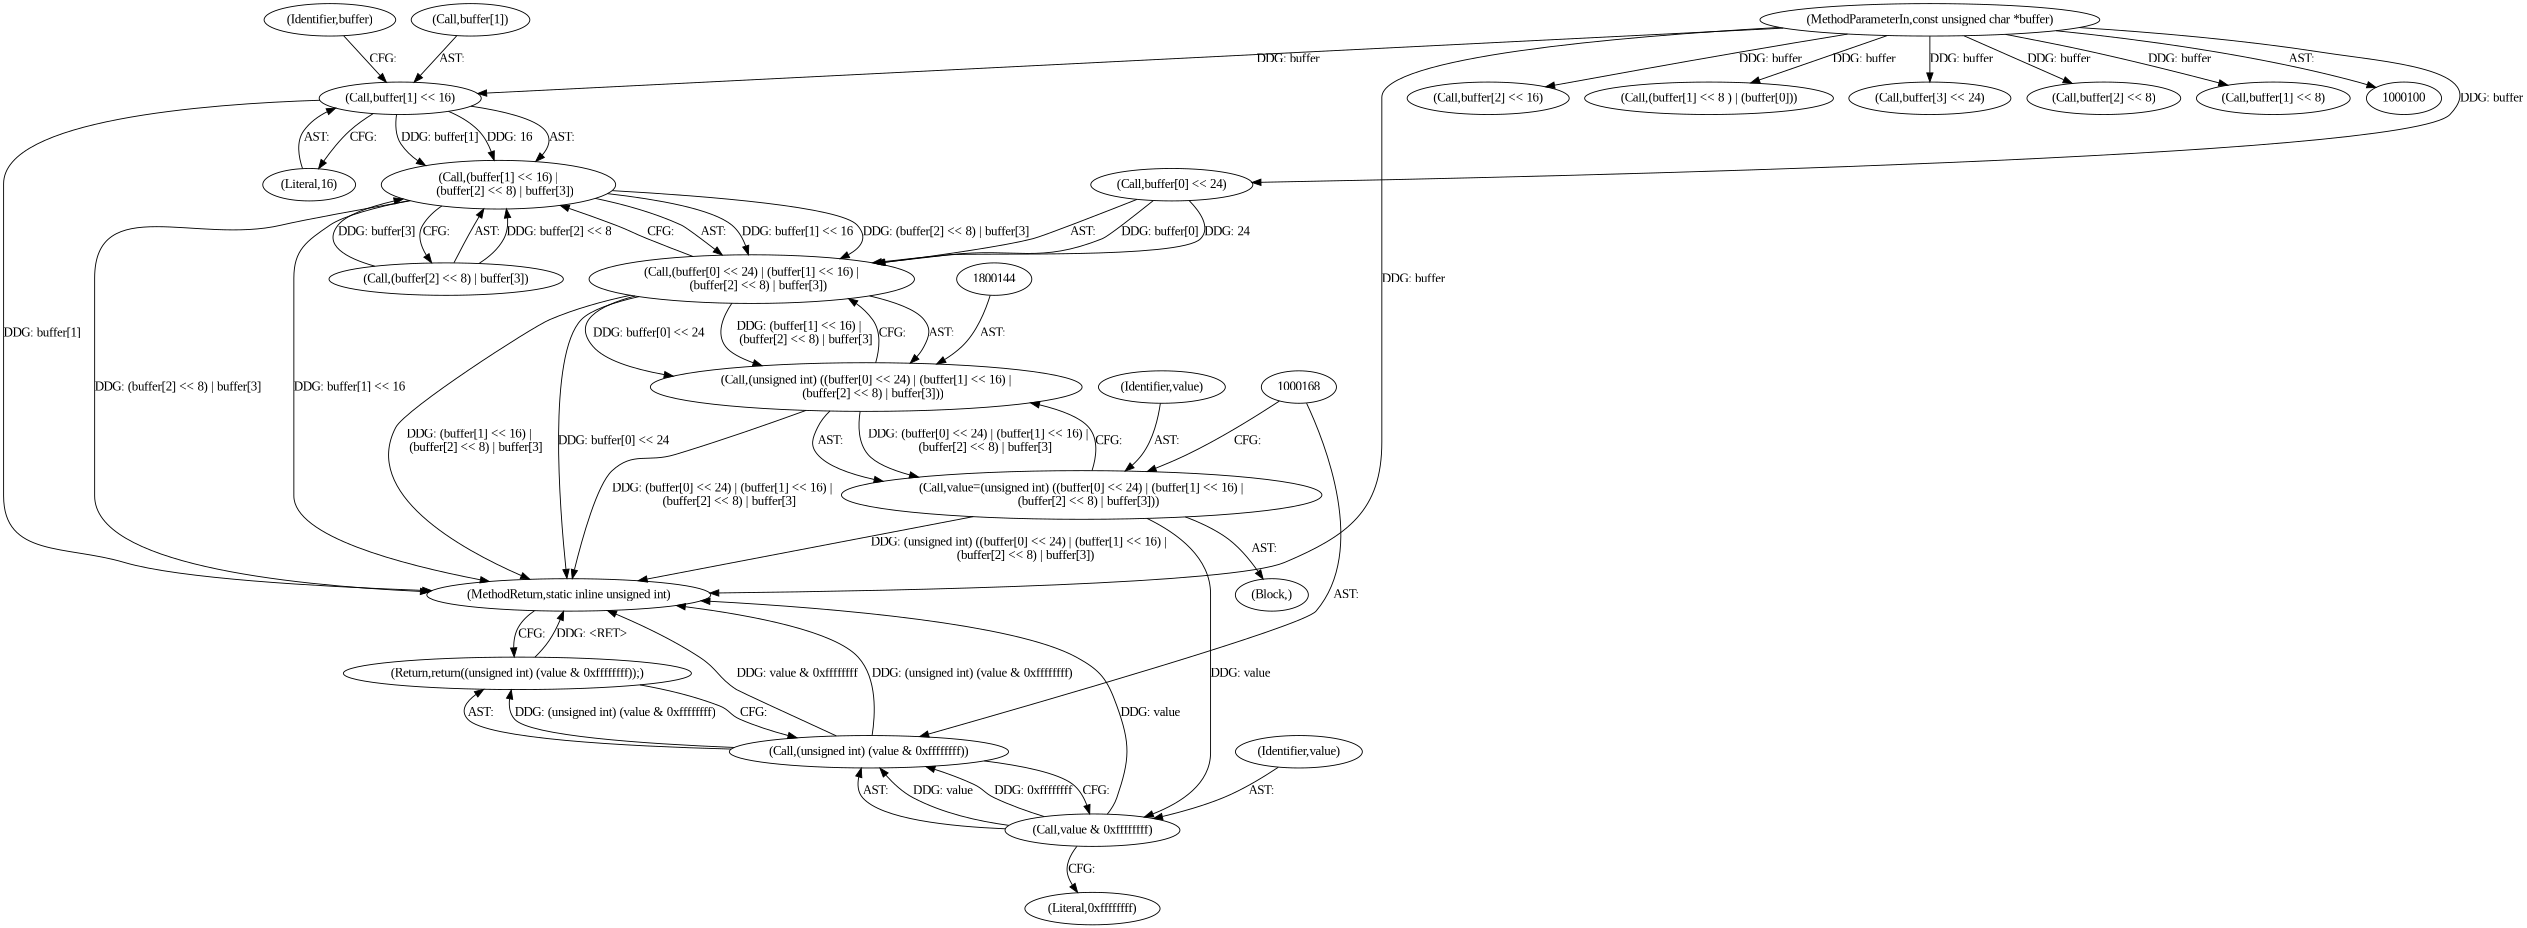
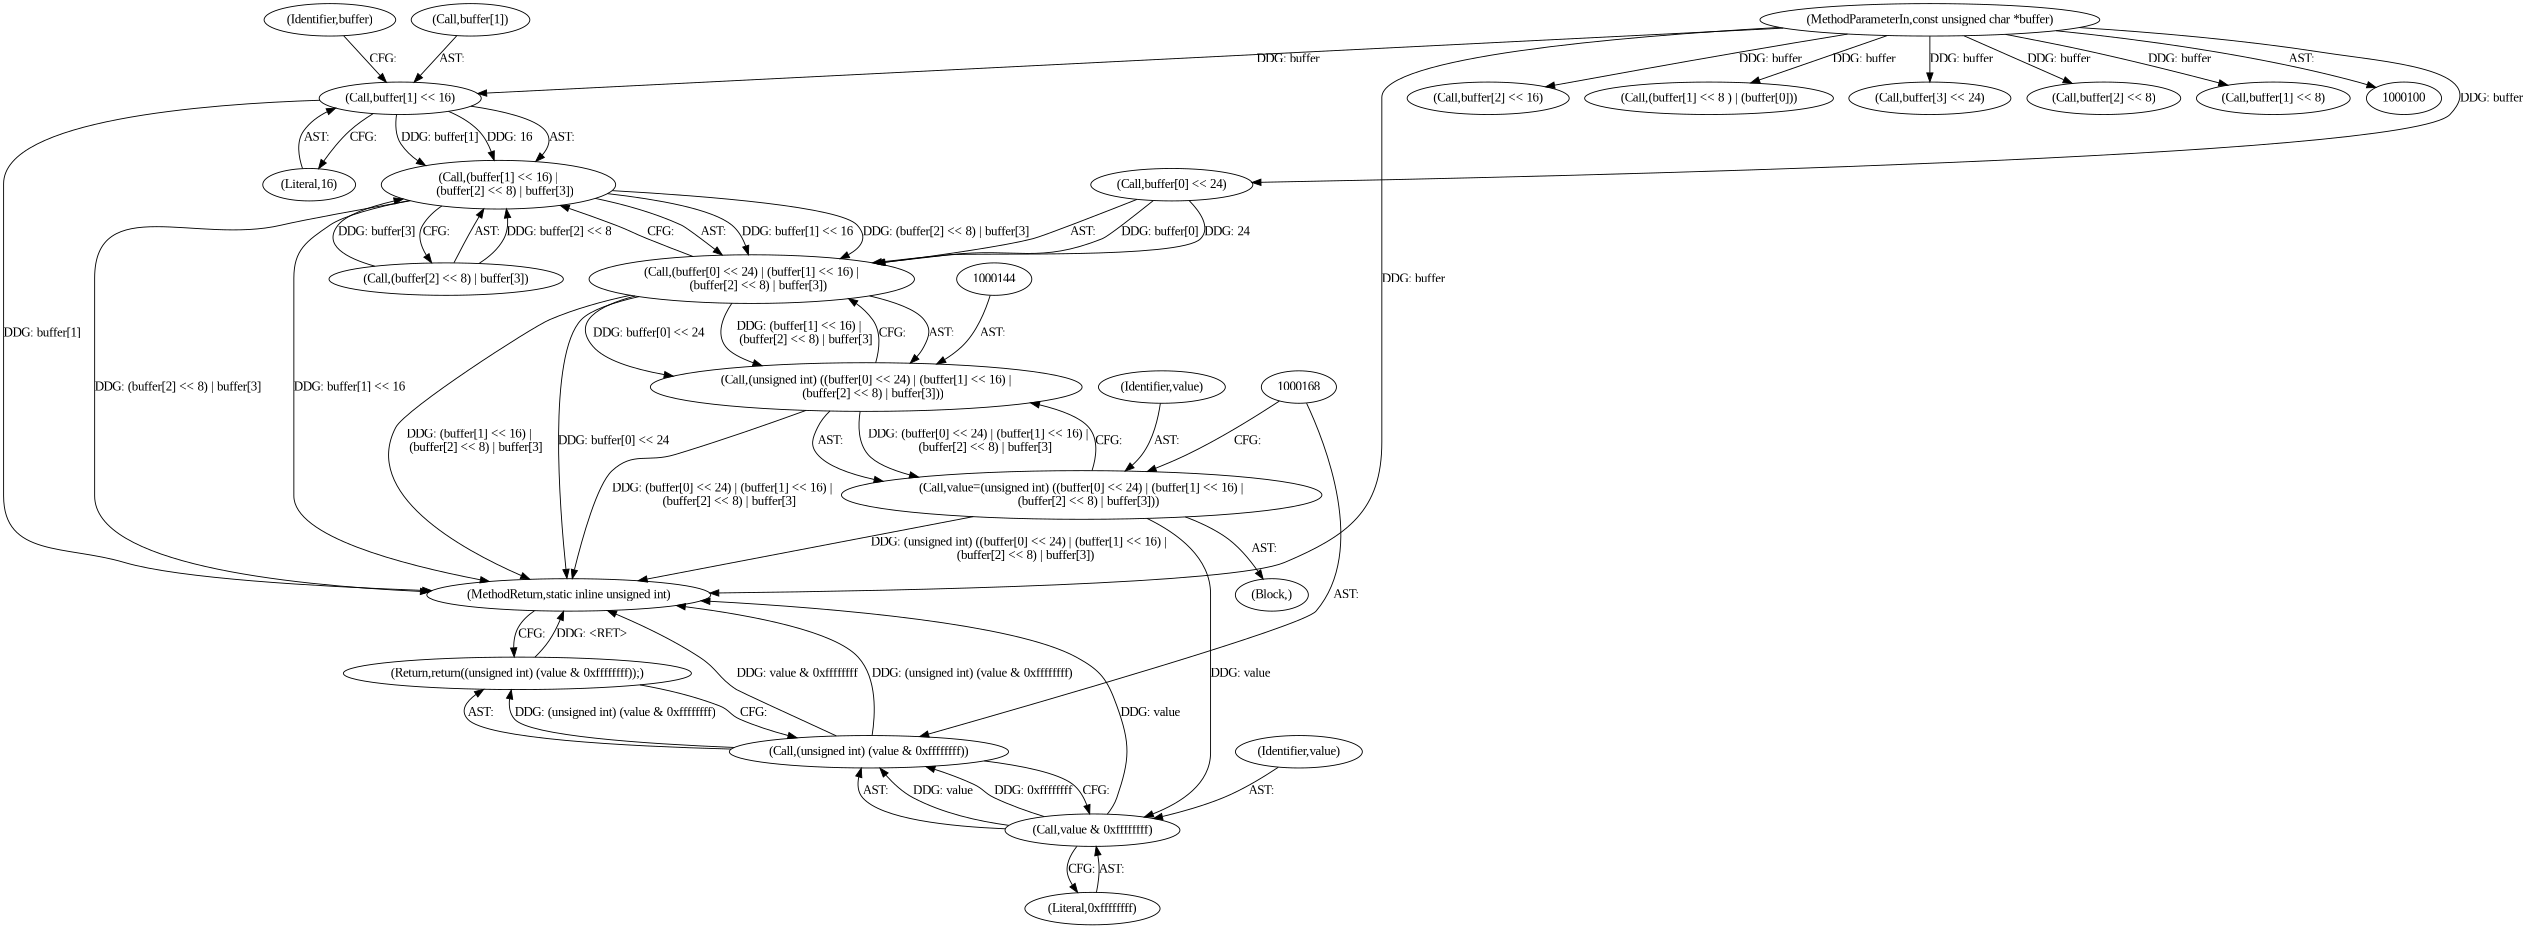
node "1800144": label "1800144" -> "1000144"
edge "(Literal,0xffffffff)" -> "(Call,value & 0xffffffff)": added, label "AST:"
